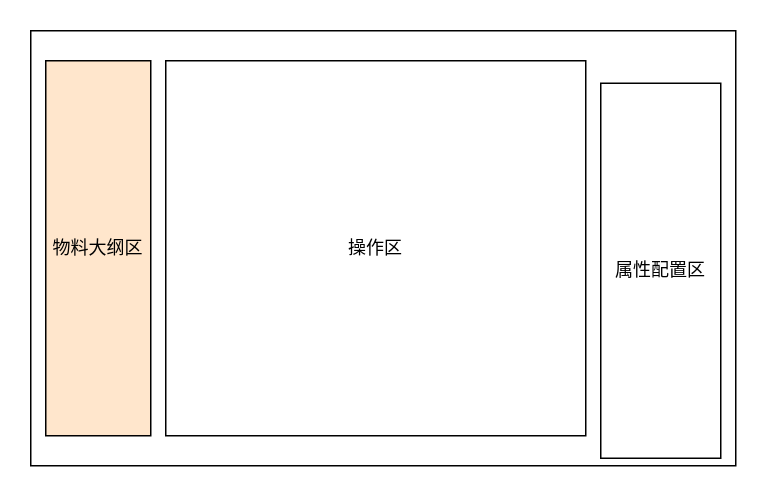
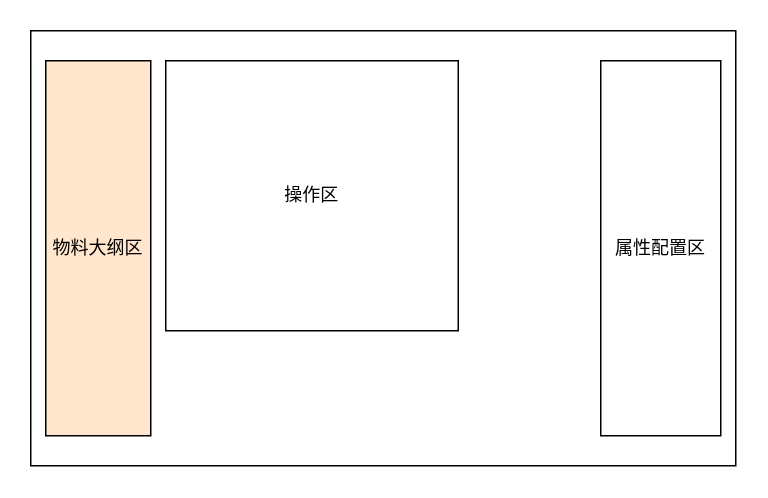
node "操作区": size 420x375 -> 293x270
node "属性配置区": moved (661, 271) -> (661, 248)
